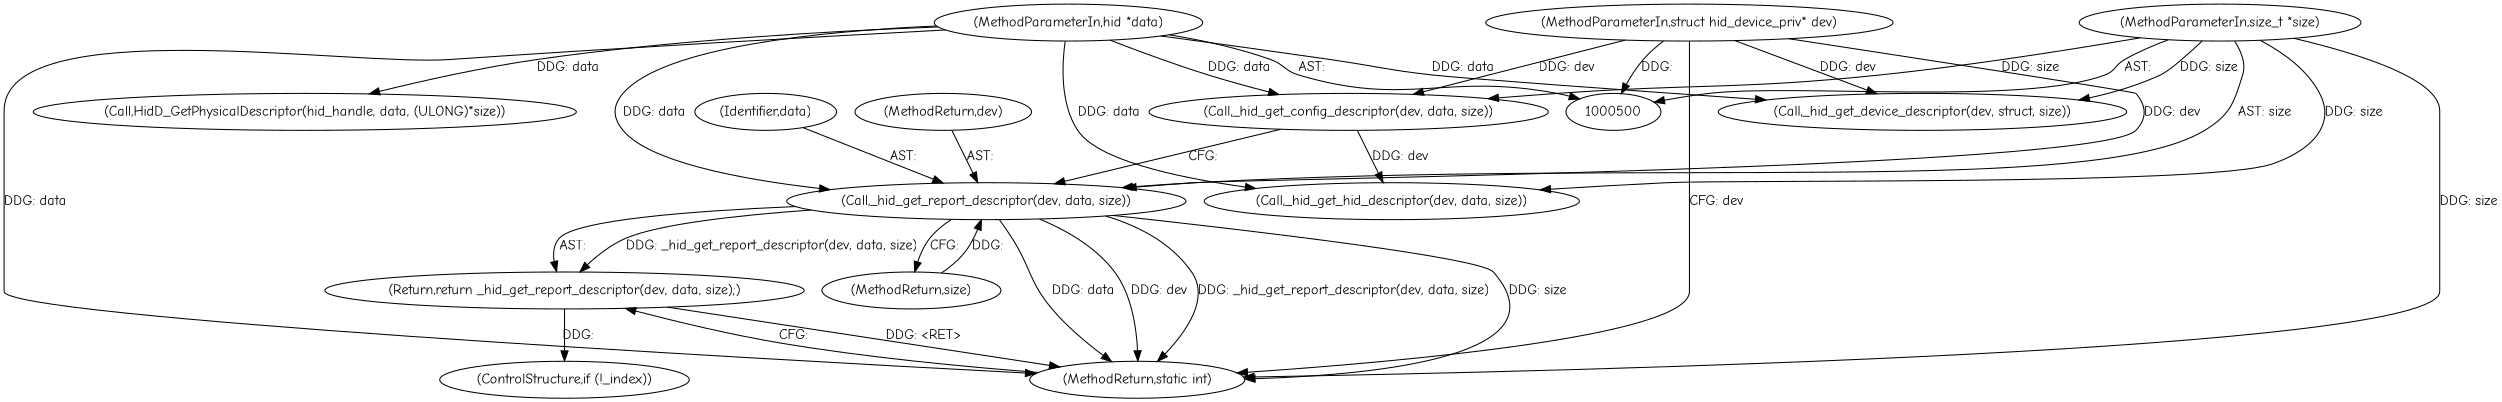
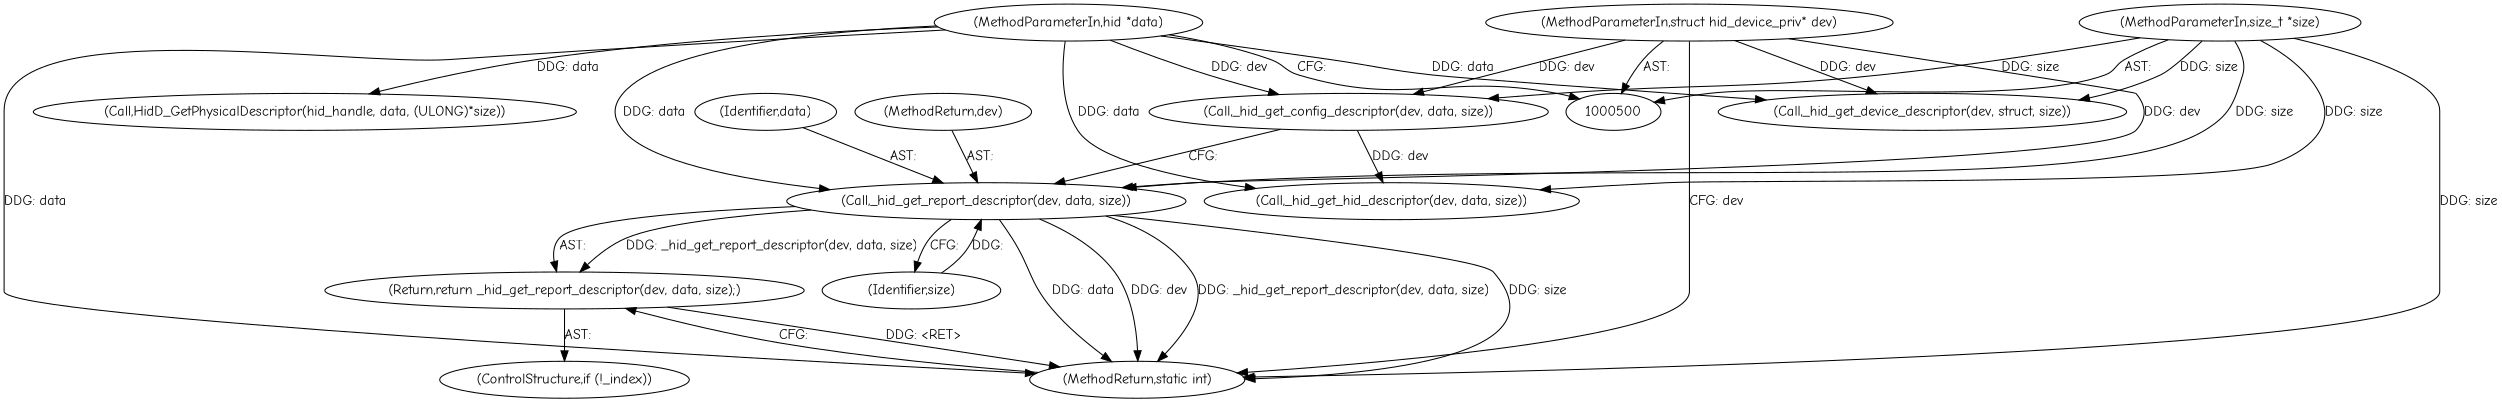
edge "(MethodParameterIn,hid *data)" -> "(Call,_hid_get_config_descriptor(dev, data, size))": label "DDG: data" -> "DDG: dev"
edge "(MethodParameterIn,hid *data)" -> "1000500": label "AST: " -> "CFG: "
edge "(MethodParameterIn,struct hid_device_priv* dev)" -> "1000500": label "DDG: " -> "AST: "
edge "(MethodParameterIn,size_t *size)" -> "(Call,_hid_get_report_descriptor(dev, data, size))": label "AST: size" -> "DDG: size"
node "(MethodReturn,size)": label "(MethodReturn,size)" -> "(Identifier,size)"
edge "(Return,return _hid_get_report_descriptor(dev, data, size);)" -> "(ControlStructure,if (!_index))": label "DDG: " -> "AST: "
